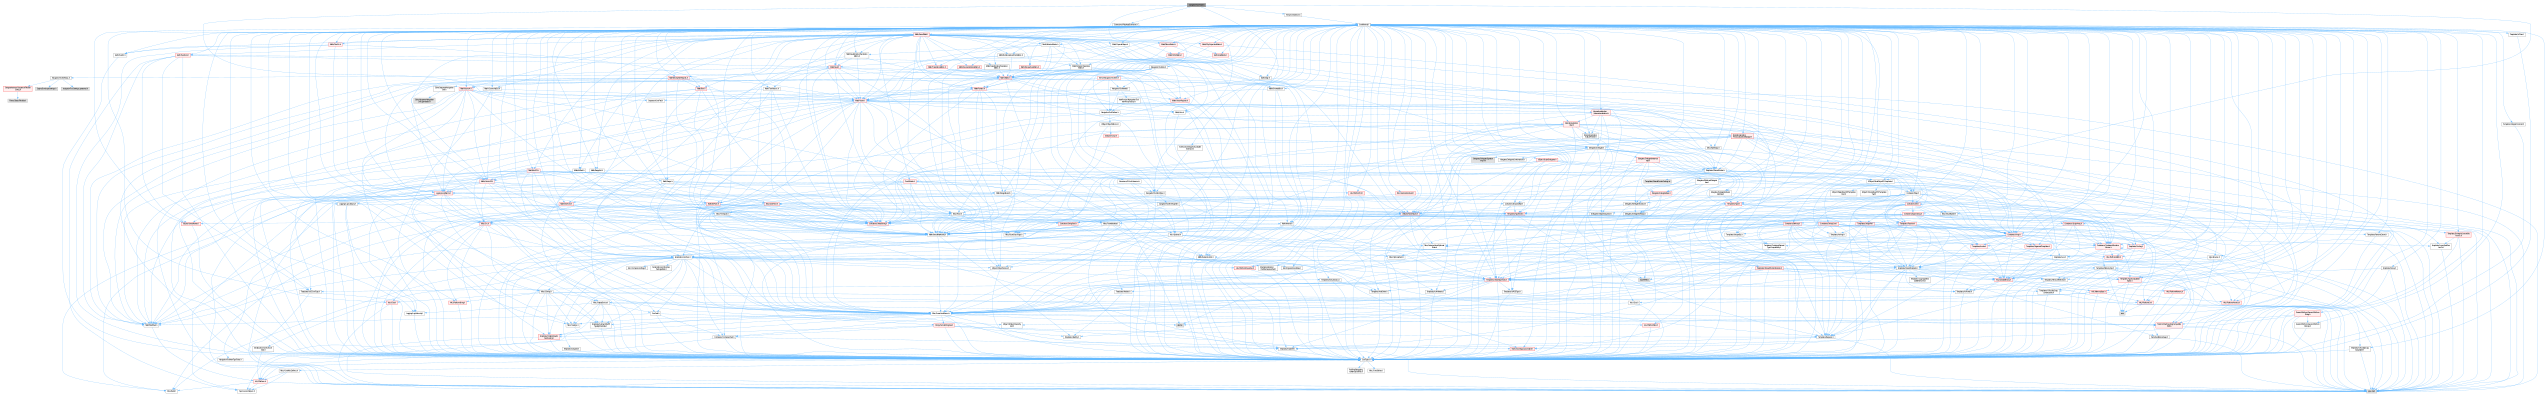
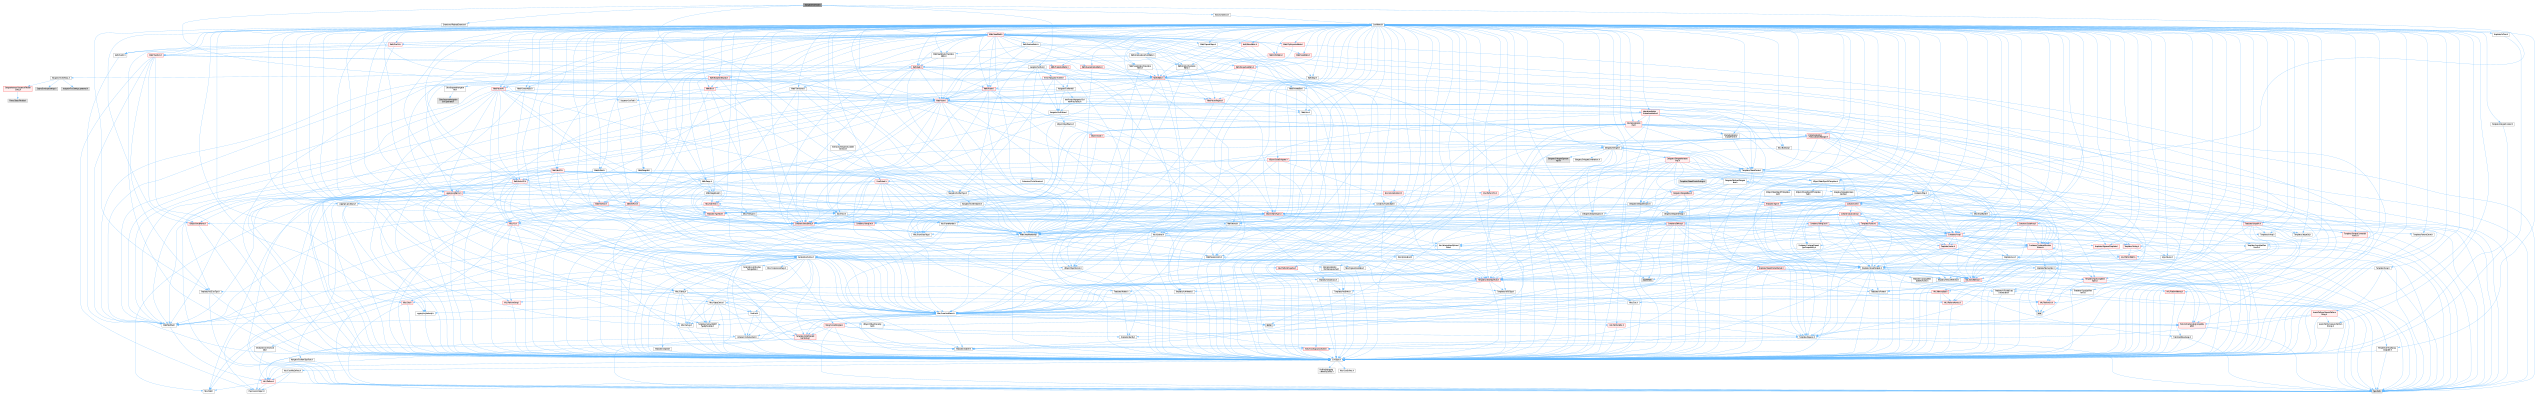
node "Templates/CopyQualifiers FromTo.h": added
